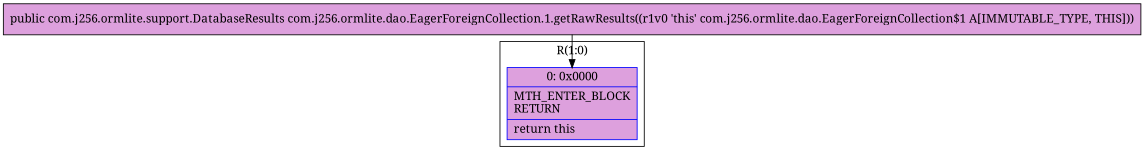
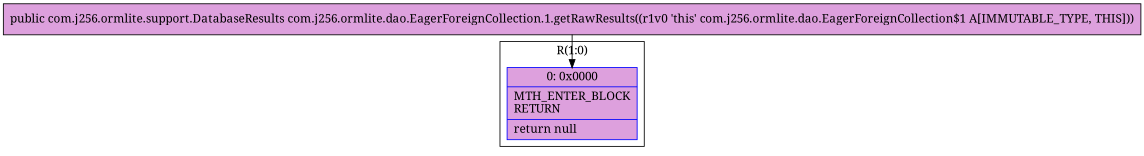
node "0: 0x0000": text "return this" -> "return null"
